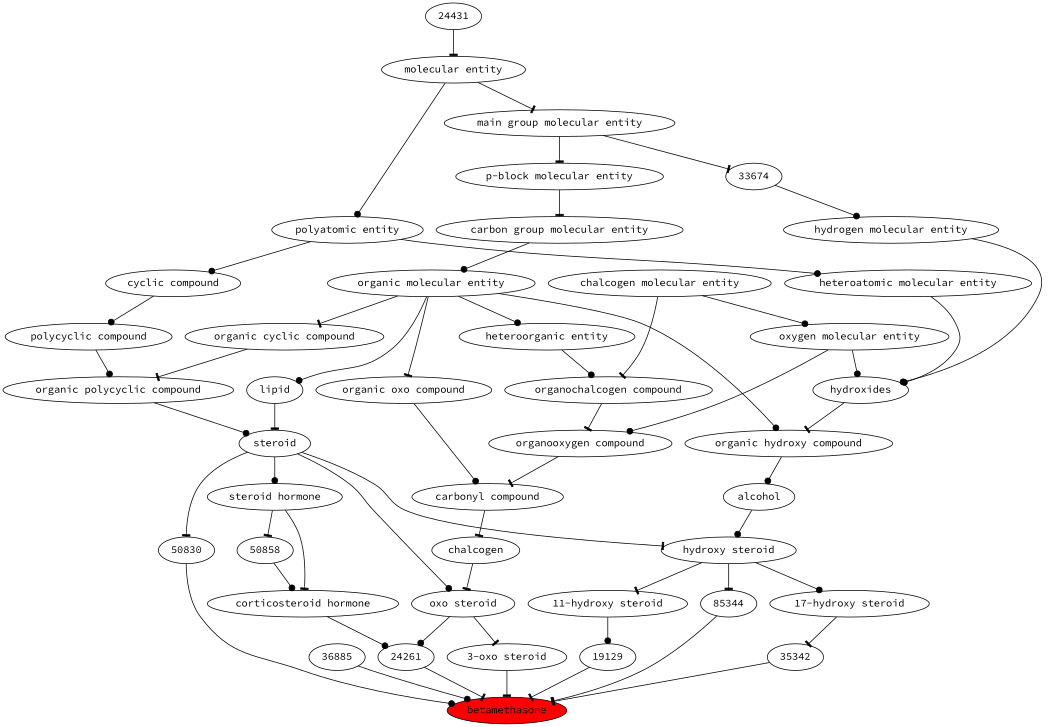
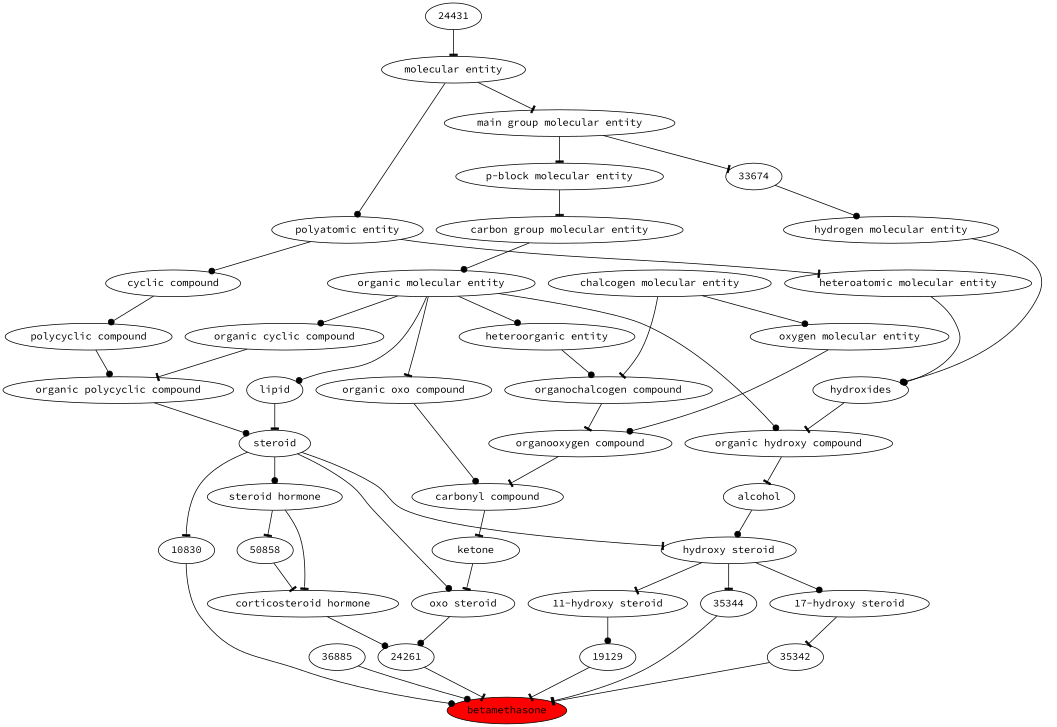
edge "polyatomic entity" -> "heteroatomic molecular entity": arrowhead dot -> tee
edge "organic molecular entity" -> "organic cyclic compound": arrowhead tee -> dot
edge "oxygen molecular entity" -> "hydroxides": removed
edge "organic hydroxy compound" -> "alcohol": arrowhead dot -> tee
node "50830": label "50830" -> "10830"
node "chalcogen": label "chalcogen" -> "ketone"
edge "50858" -> "corticosteroid hormone": arrowhead dot -> tee
node "85344": label "85344" -> "35344"
node "3-oxo steroid": removed
